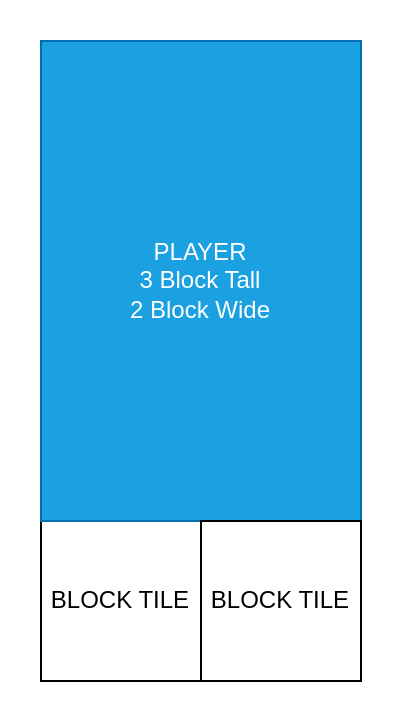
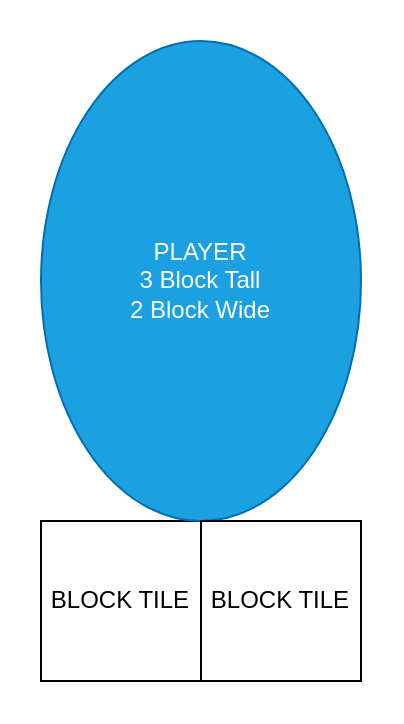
node "PLAYER 3 Block Tall 2 Block Wide": shape rectangle -> ellipse
